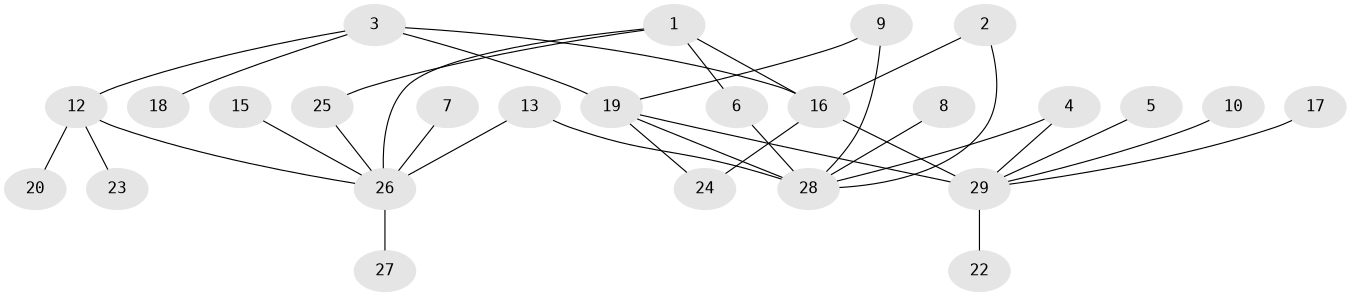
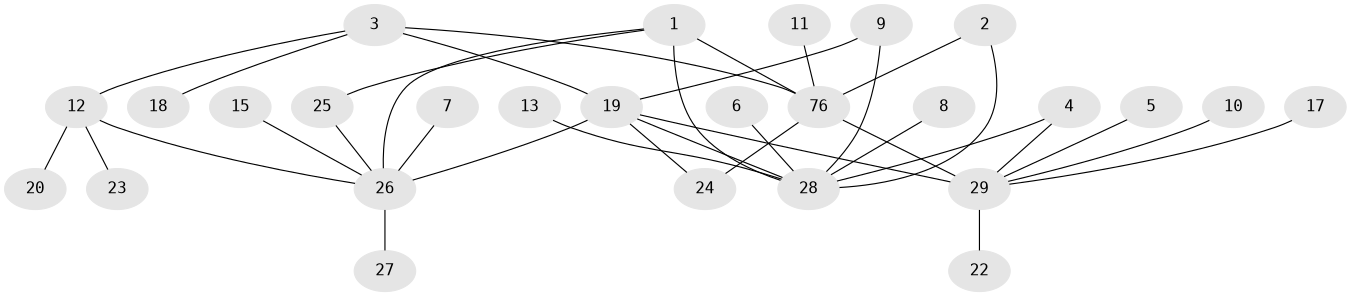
node "11": added
edge "1" -- "6": now "1" -- "28"
node "16": label "16" -> "76"
edge "13" -- "26": now "19" -- "26"
